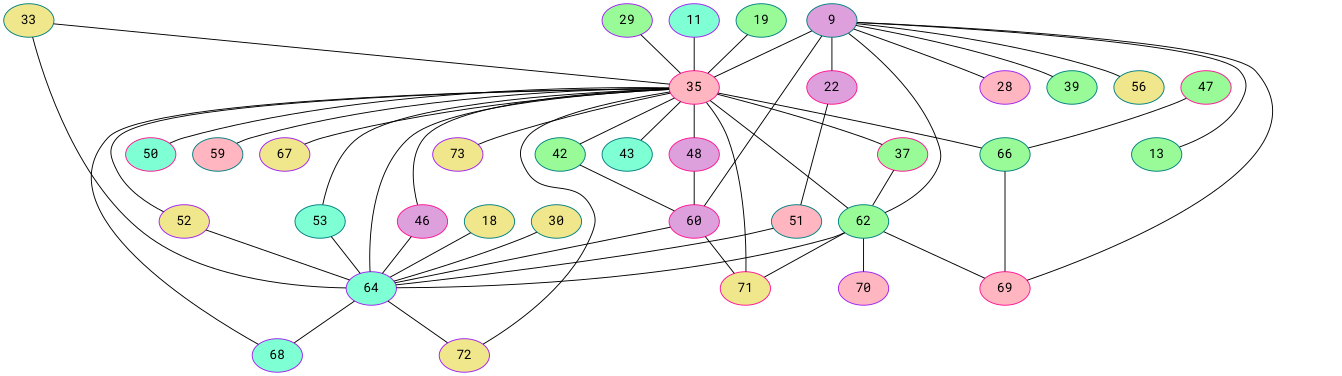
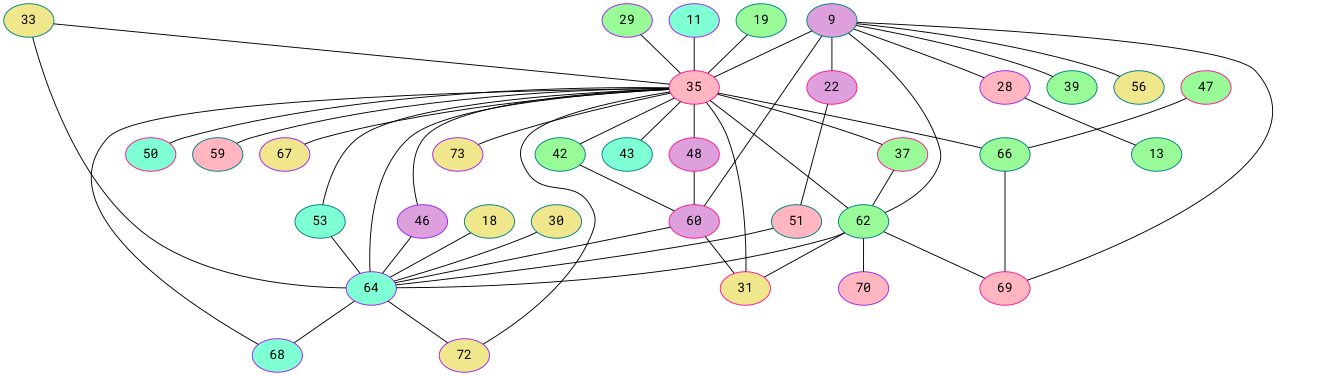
edge "9" -- "13": now "28" -- "13"
node "52": removed
node "46": color deeppink -> purple
node "71": label "71" -> "31"
